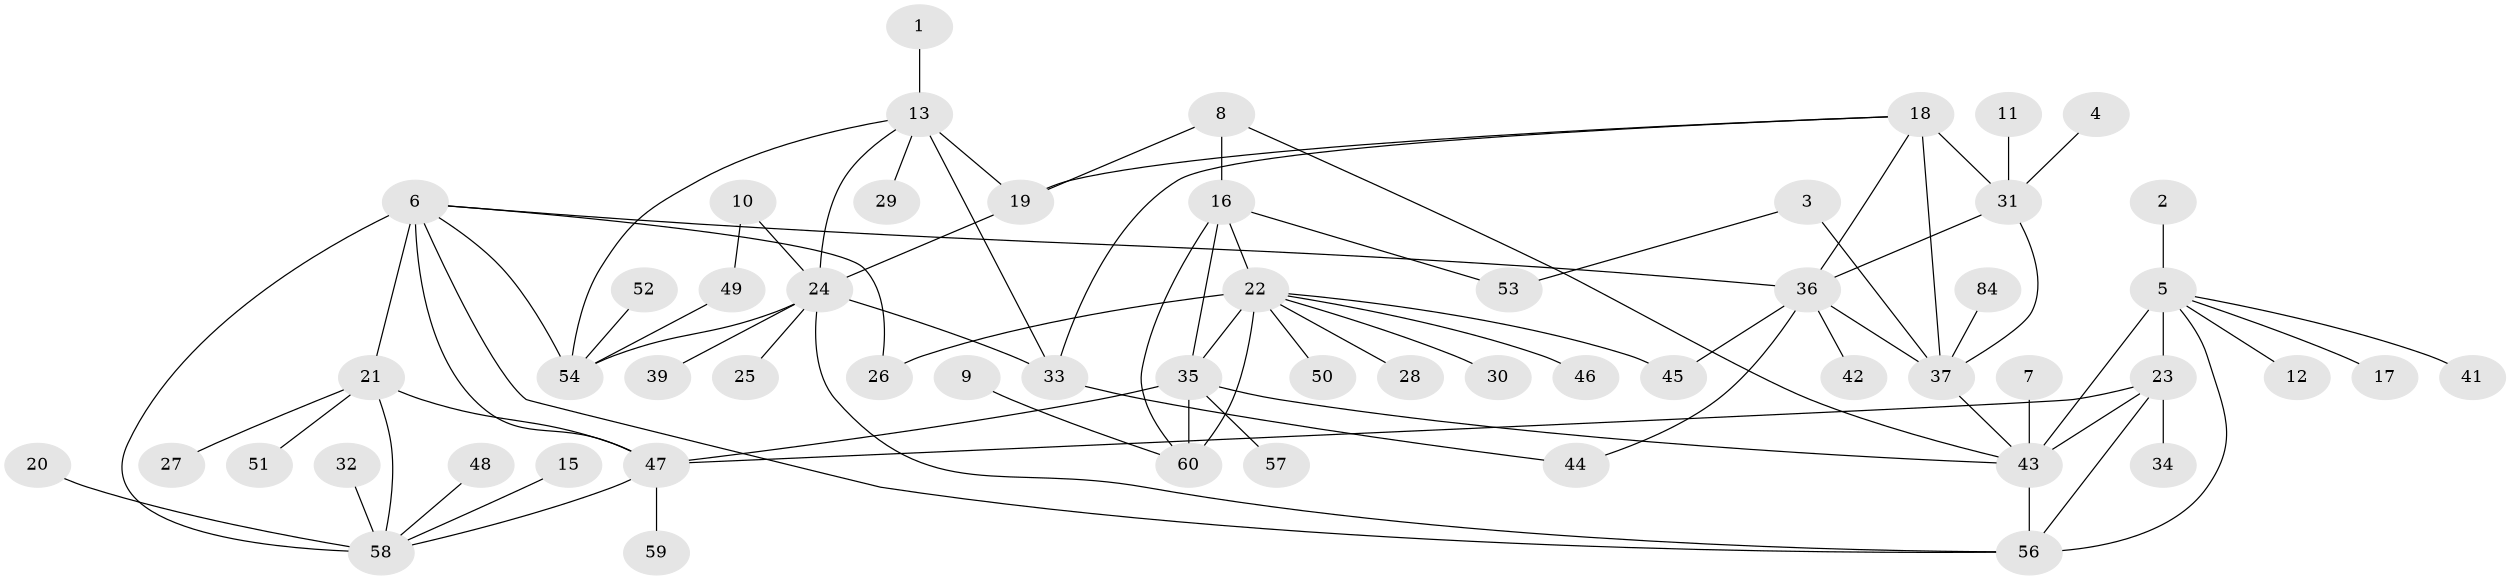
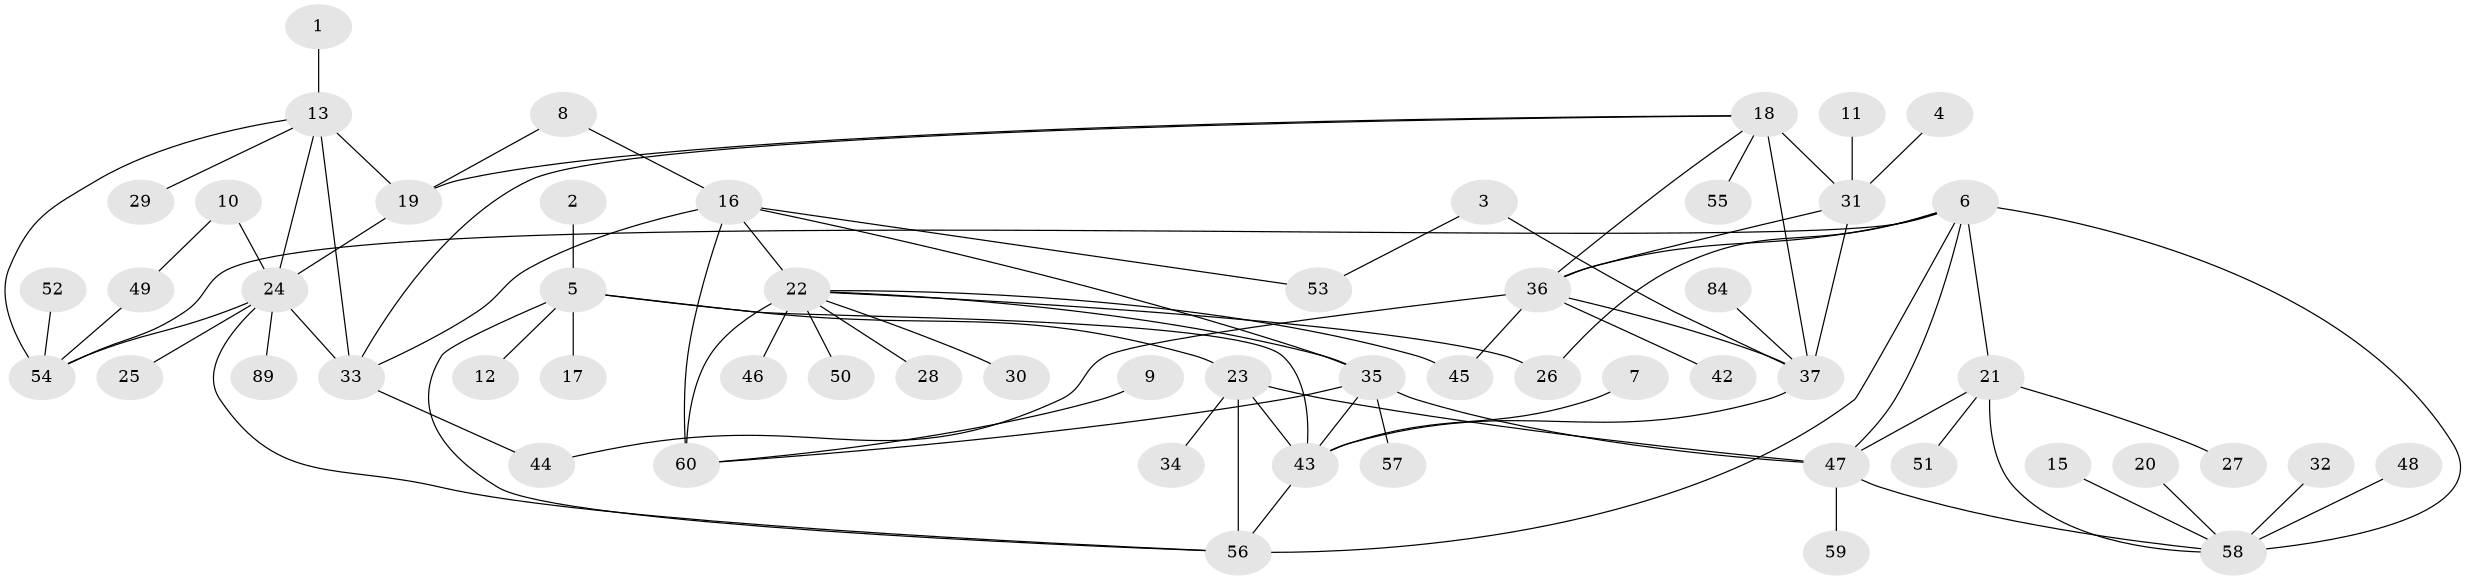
node "55": added
edge "16" -- "33": added
edge "8" -- "43": removed
node "39": label "39" -> "89"
node "41": removed
